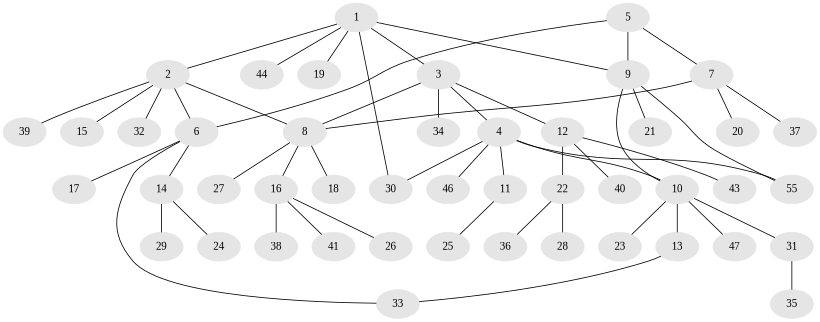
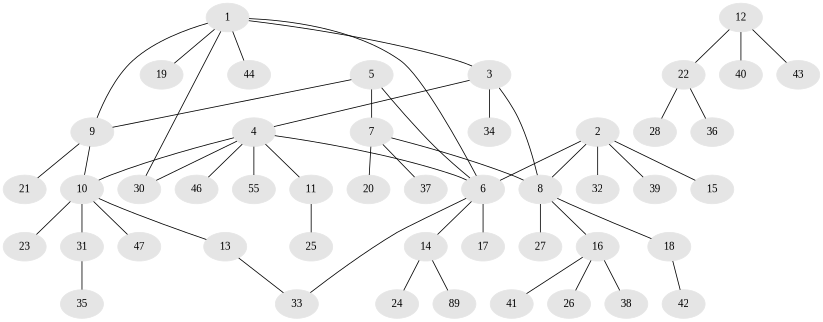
edge "1" -- "2": now "1" -- "6"
edge "3" -- "12": removed
edge "9" -- "55": removed
edge "4" -- "6": added
node "29": label "29" -> "89"
node "42": added
